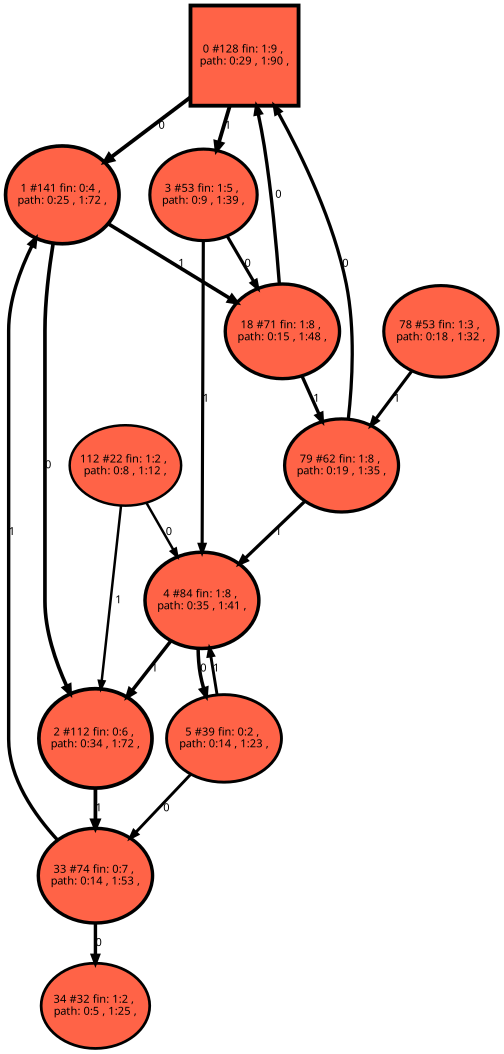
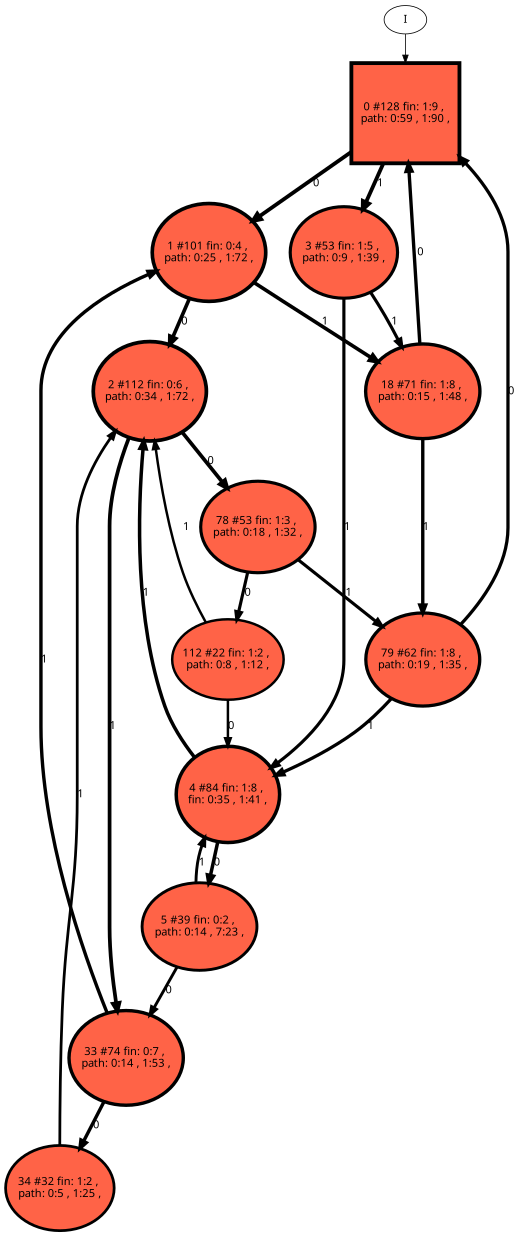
node "I": added
node "0 #128 fin: 1:9 , path: 0:29 , 1:90 ,": label "0 #128 fin: 1:9 , path: 0:29 , 1:90 ," -> "0 #128 fin: 1:9 , path: 0:59 , 1:90 ,"
node "1 #141 fin: 0:4 , path: 0:25 , 1:72 ,": label "1 #141 fin: 0:4 , path: 0:25 , 1:72 ," -> "1 #101 fin: 0:4 , path: 0:25 , 1:72 ,"
edge "3 #53 fin: 1:5 , path: 0:9 , 1:39 ," -> "18 #71 fin: 1:8 , path: 0:15 , 1:48 ,": label "0 " -> "1 "
edge "2 #112 fin: 0:6 , path: 0:34 , 1:72 ," -> "78 #53 fin: 1:3 , path: 0:18 , 1:32 ,": added, label "0"
edge "78 #53 fin: 1:3 , path: 0:18 , 1:32 ," -> "112 #22 fin: 1:2 , path: 0:8 , 1:12 ,": added, label "0"
node "4 #84 fin: 1:8 , path: 0:35 , 1:41 ,": label "4 #84 fin: 1:8 , path: 0:35 , 1:41 ," -> "4 #84 fin: 1:8 , fin: 0:35 , 1:41 ,"
node "5 #39 fin: 0:2 , path: 0:14 , 1:23 ,": label "5 #39 fin: 0:2 , path: 0:14 , 1:23 ," -> "5 #39 fin: 0:2 , path: 0:14 , 7:23 ,"
edge "34 #32 fin: 1:2 , path: 0:5 , 1:25 ," -> "2 #112 fin: 0:6 , path: 0:34 , 1:72 ,": added, label "1"
